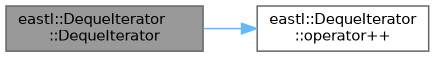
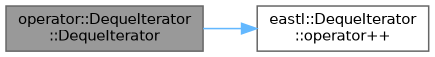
node "eastl::DequeIterator ::DequeIterator": label "eastl::DequeIterator ::DequeIterator" -> "operator::DequeIterator ::DequeIterator"
